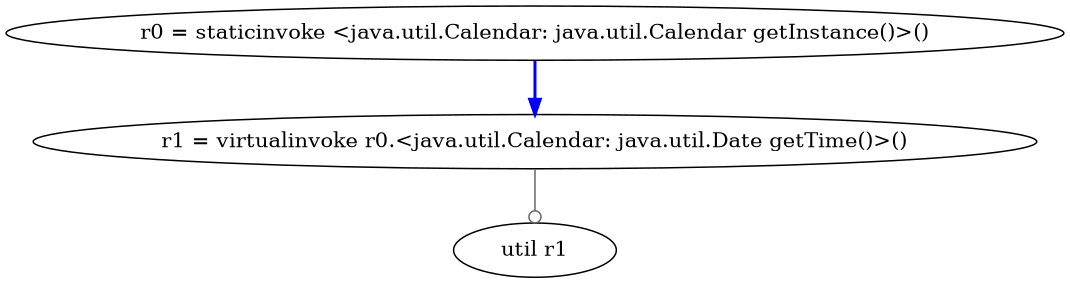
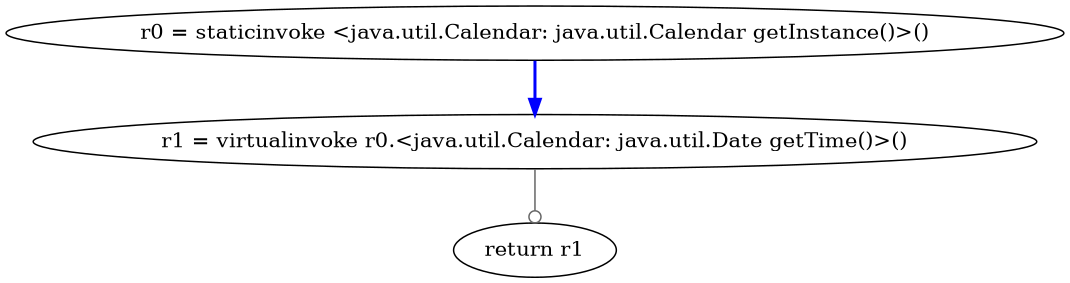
node "util r1": label "util r1" -> "return r1"
